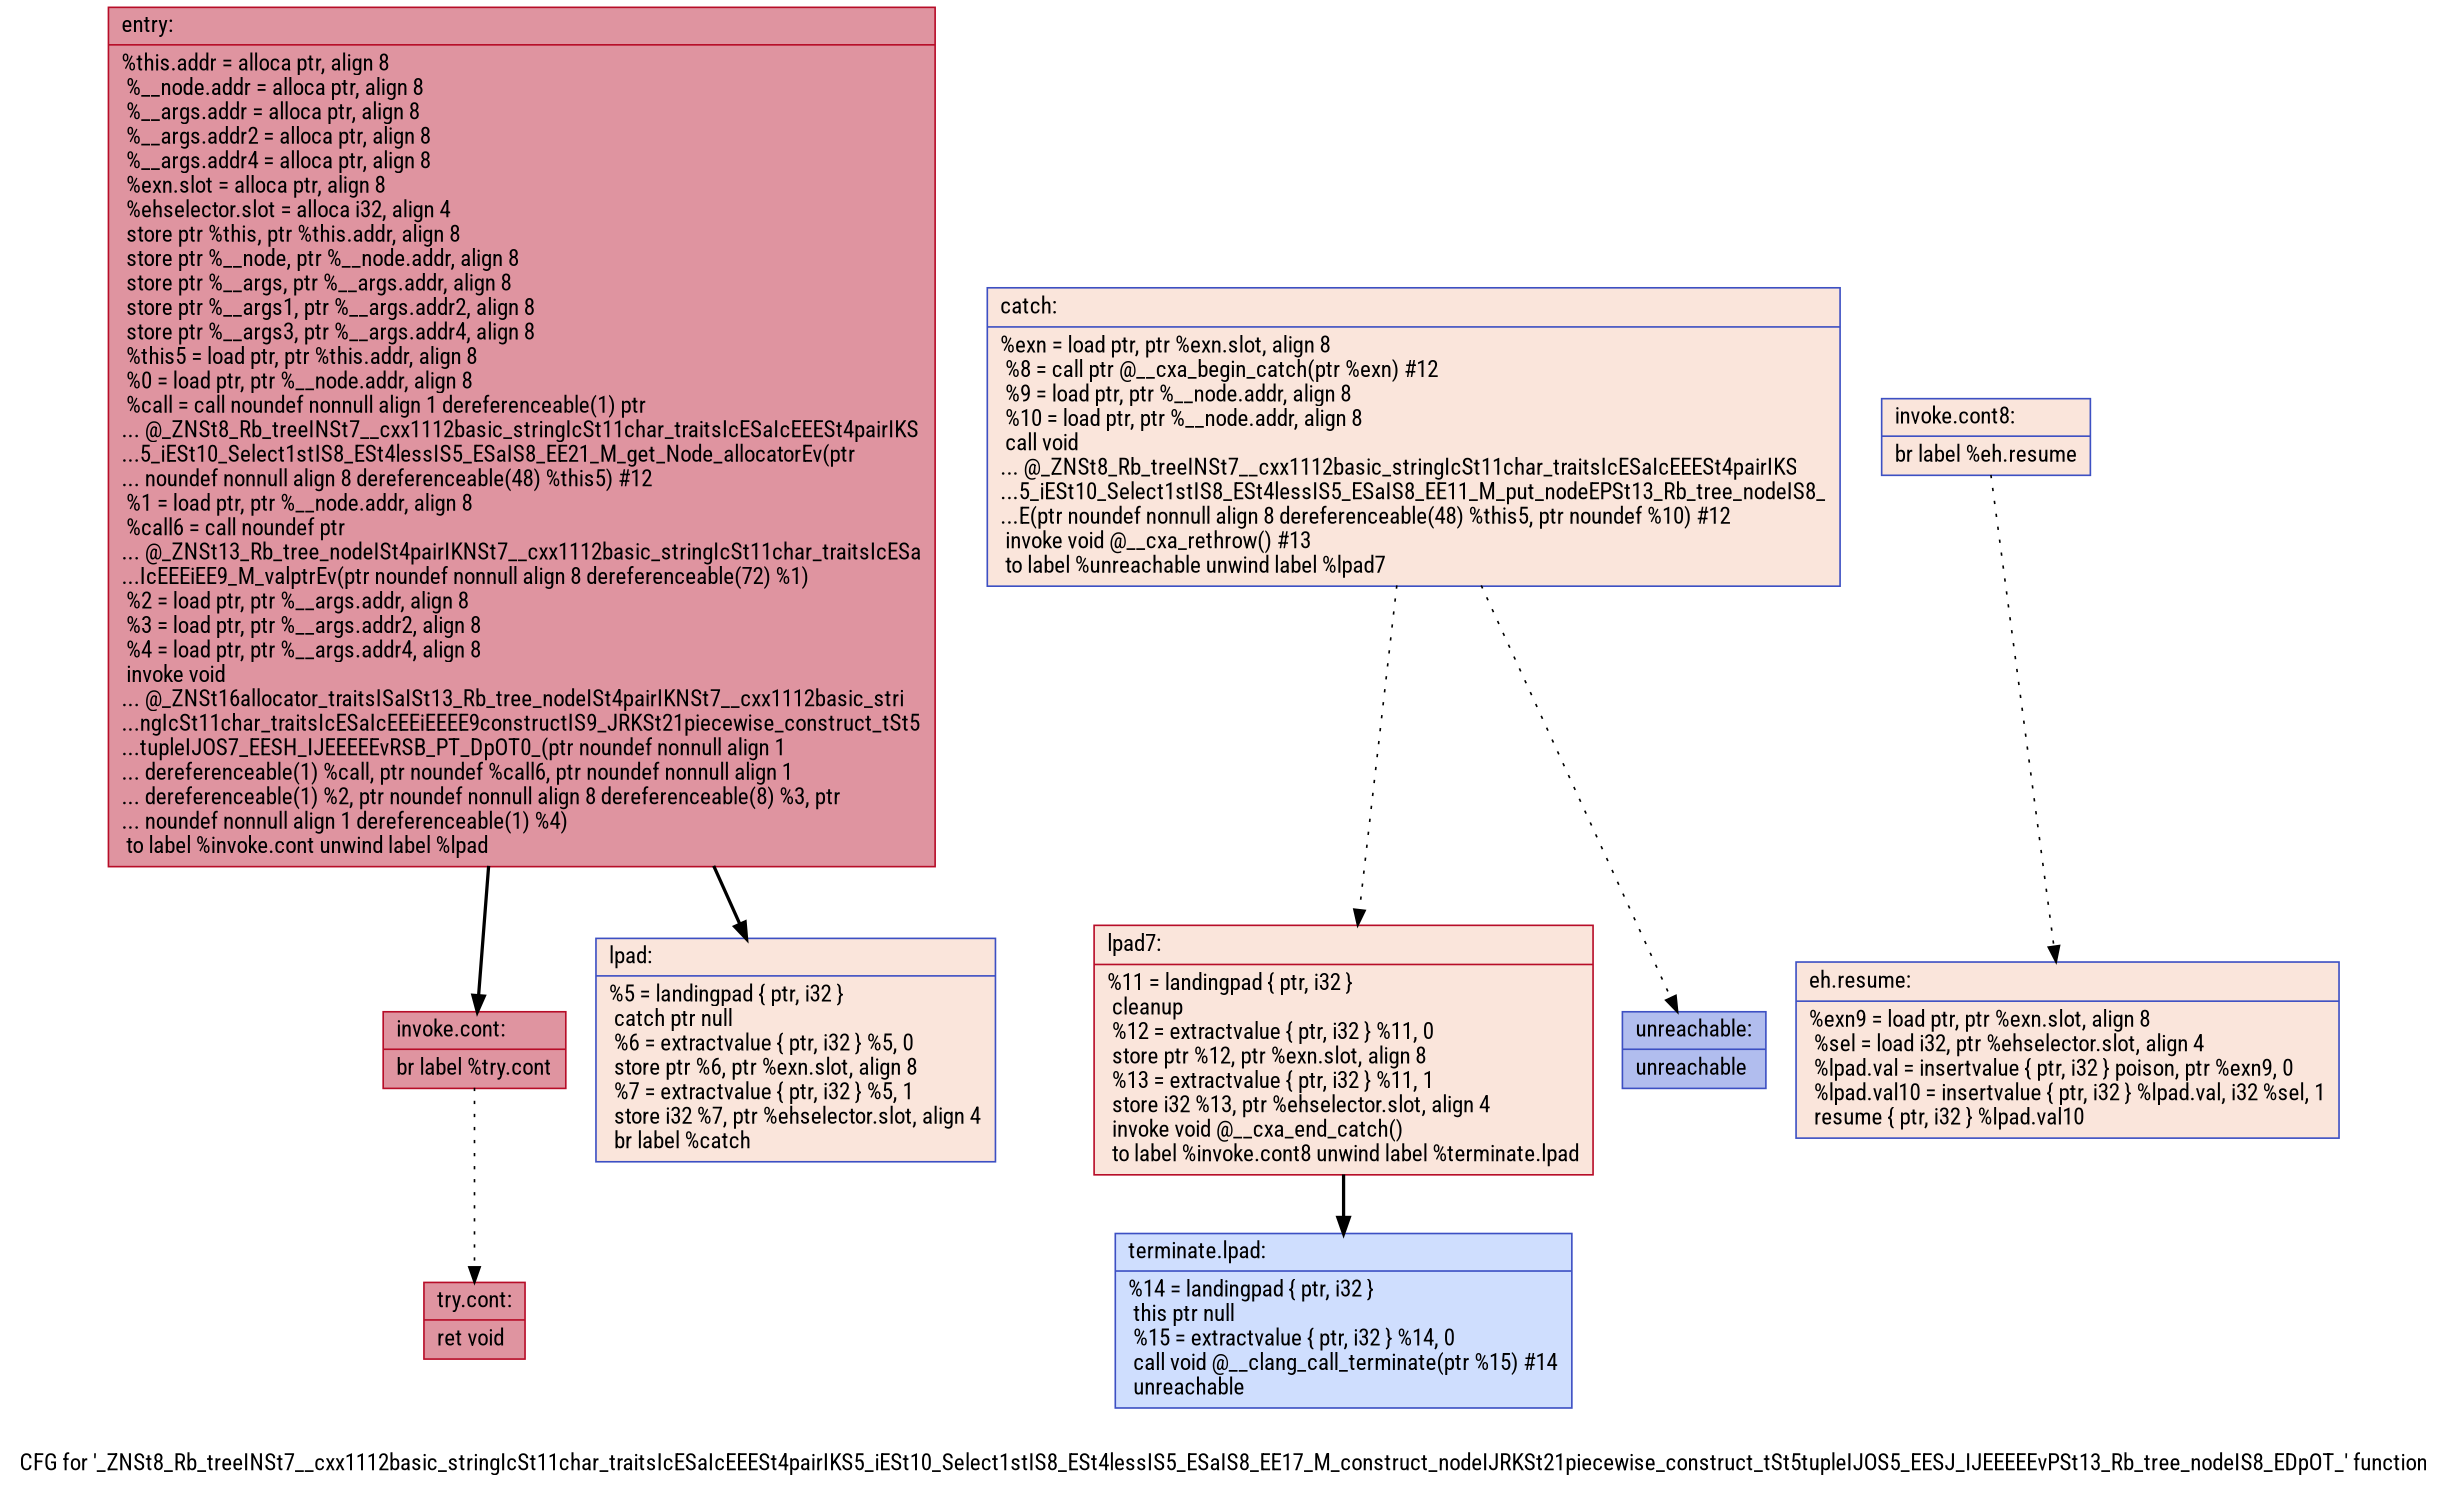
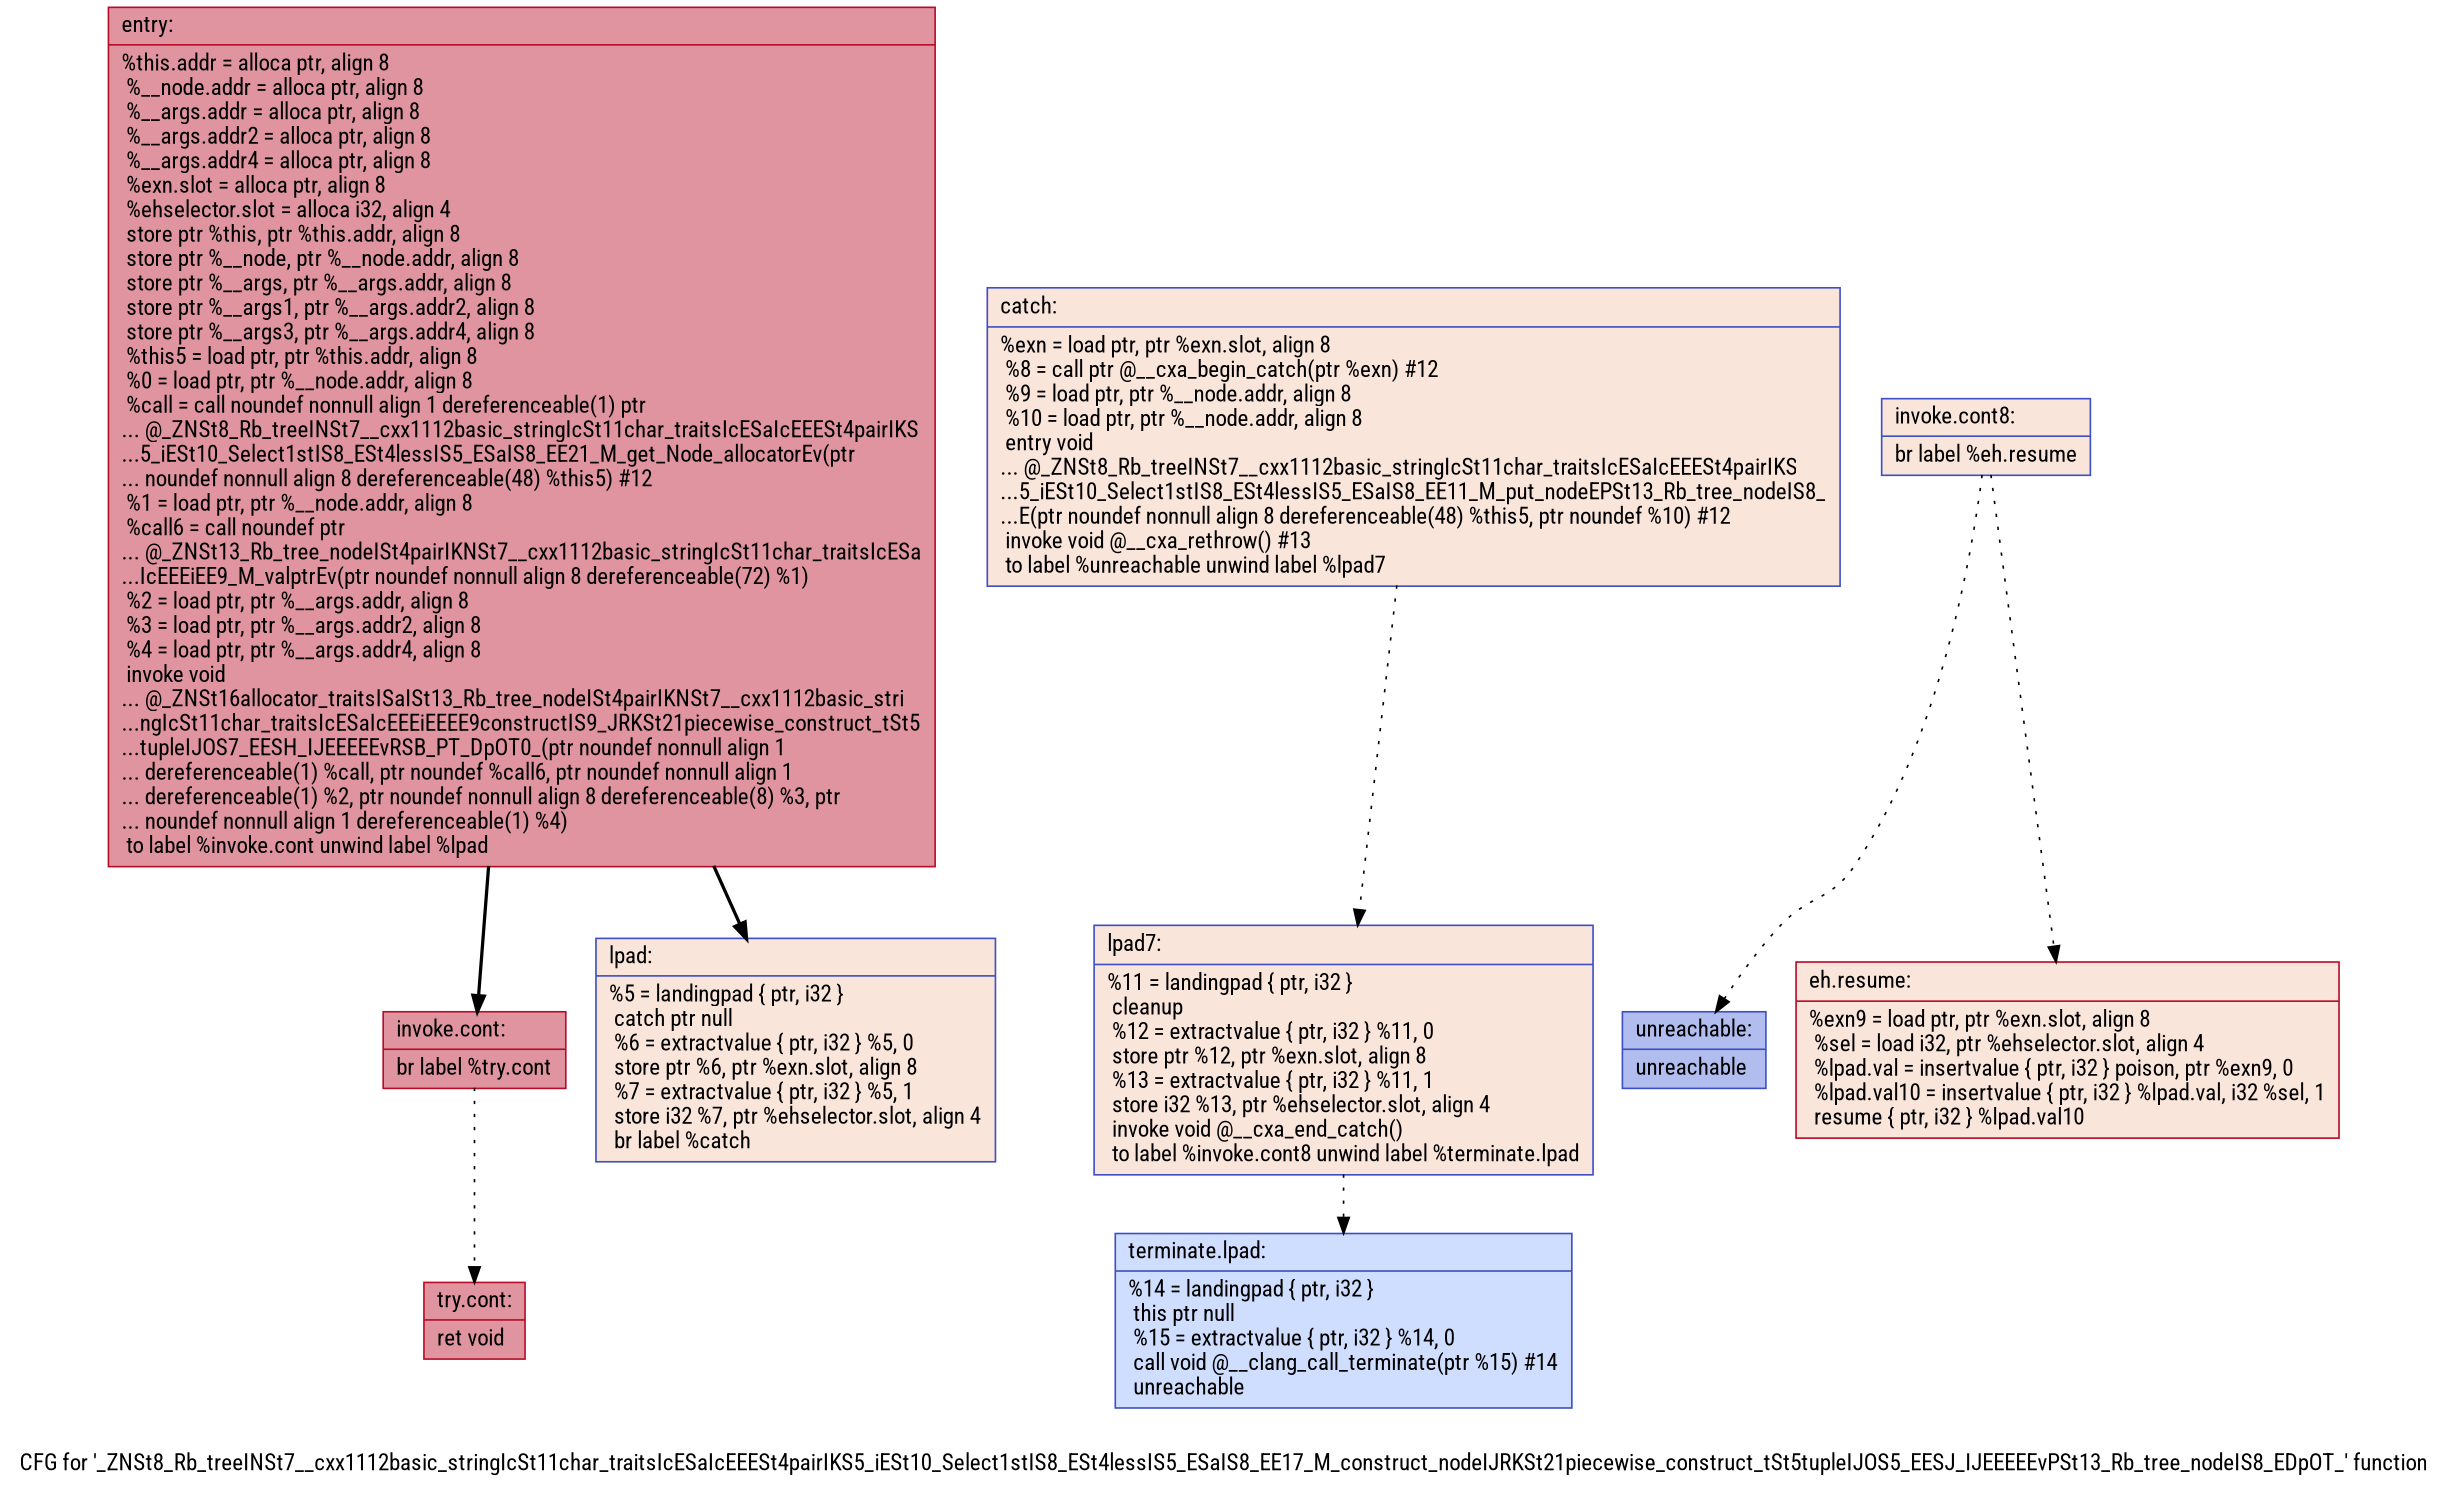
node "catch:": text "call void" -> "entry void"
edge "catch:" -> "unreachable:": now "invoke.cont8:" -> "unreachable:"
node "lpad7:": color #b70d28ff -> #3d50c3ff
node "eh.resume:": color #3d50c3ff -> #b70d28ff
edge "lpad7:" -> "terminate.lpad:": style bold -> dotted
